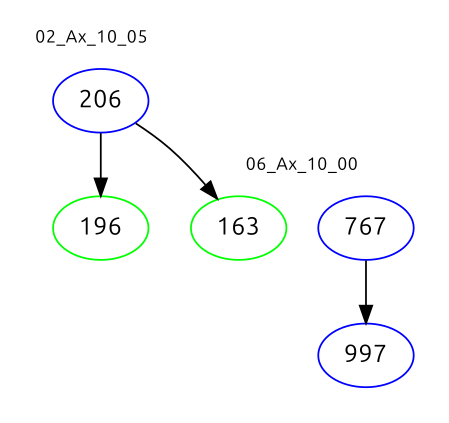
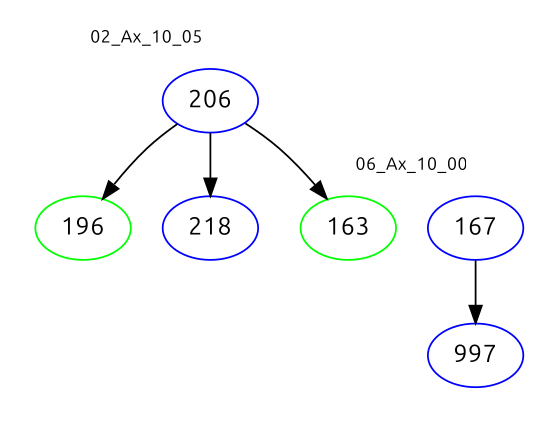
node "218": added
node "767": label "767" -> "167"
